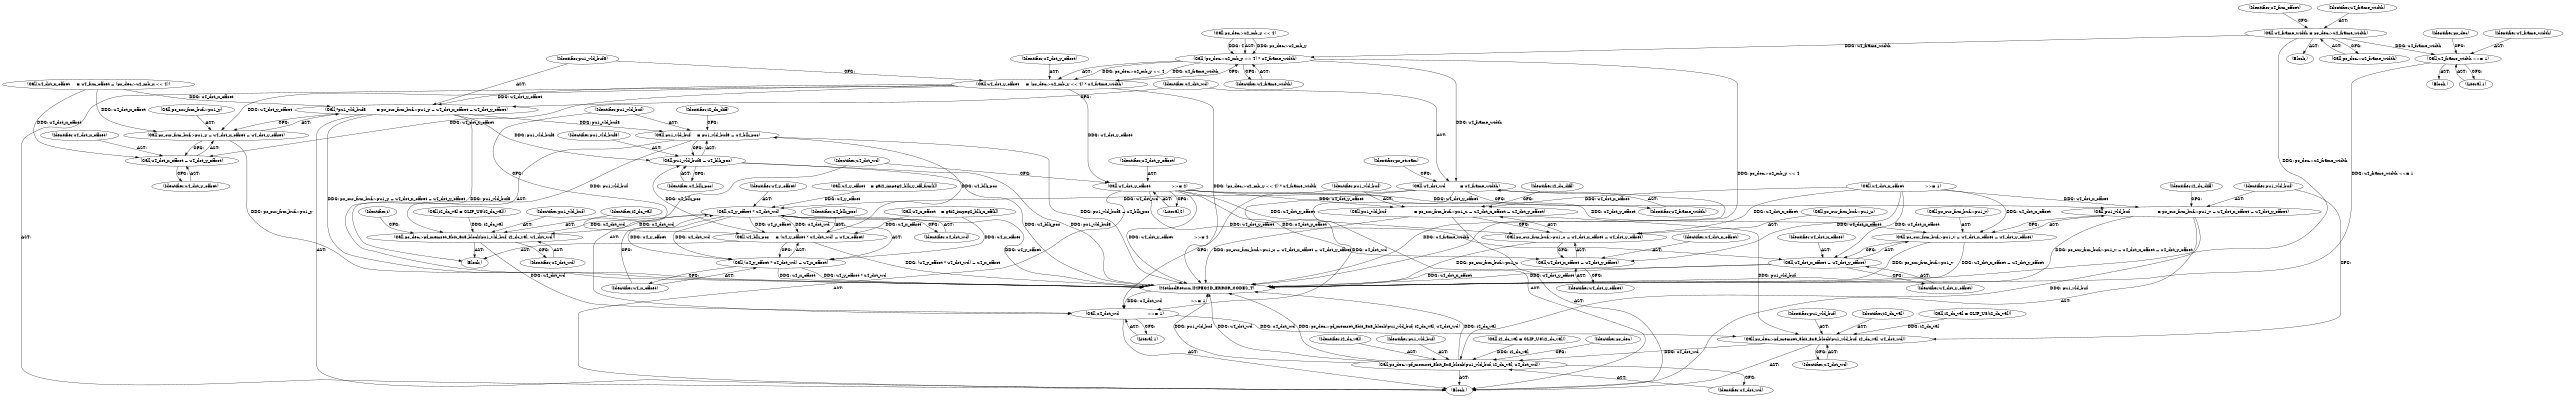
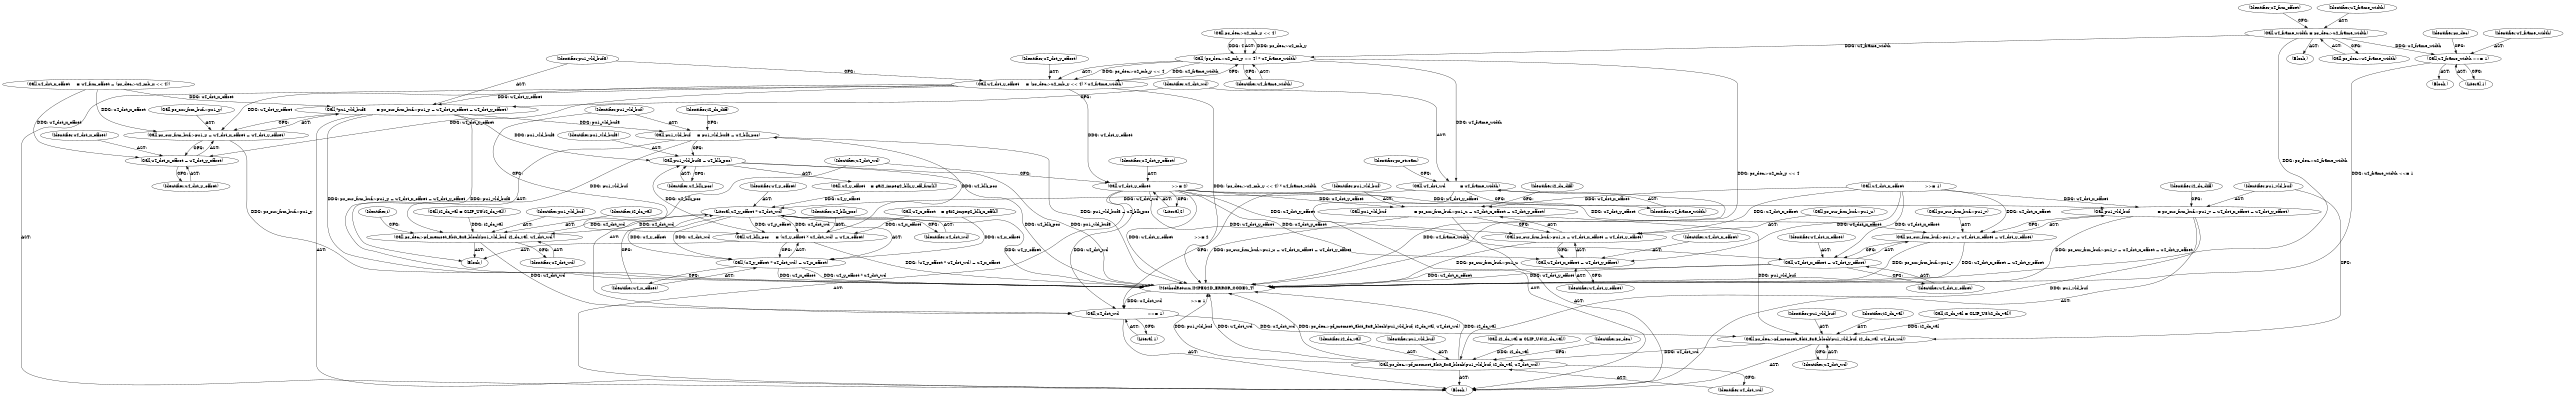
edge "(Call,pu1_vld_buf8 + u4_blk_pos)" -> "(Call,pu1_vld_buf     = pu1_vld_buf8 + u4_blk_pos)": now "(Call,pu1_vld_buf8 + u4_blk_pos)" -> "(Call,u4_y_offset    = gai2_impeg2_blk_y_off_frm[i])"
node "(Call,u4_y_offset * u4_dst_wd)": label "(Call,u4_y_offset * u4_dst_wd)" -> "(Literal,u4_y_offset * u4_dst_wd)"
edge "(Call,u4_dst_wd           = u4_frame_width)" -> "(Call,u4_dst_wd                      >>= 1)": now "(Call,u4_dst_y_offset                >>= 2)" -> "(Call,u4_dst_wd                      >>= 1)"
